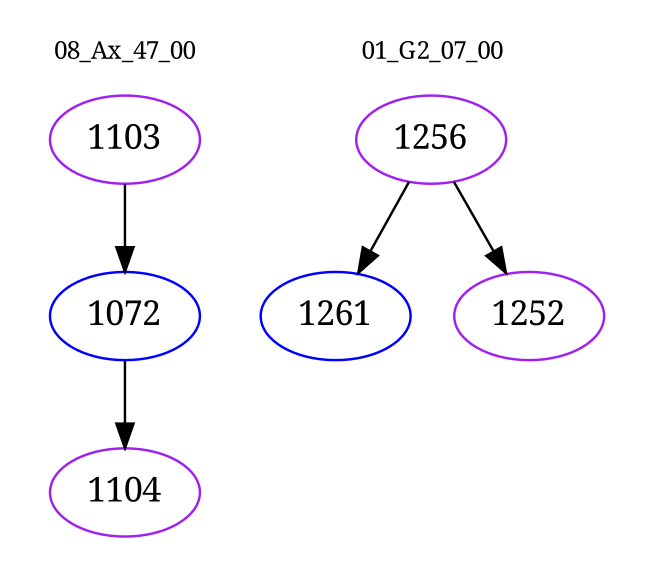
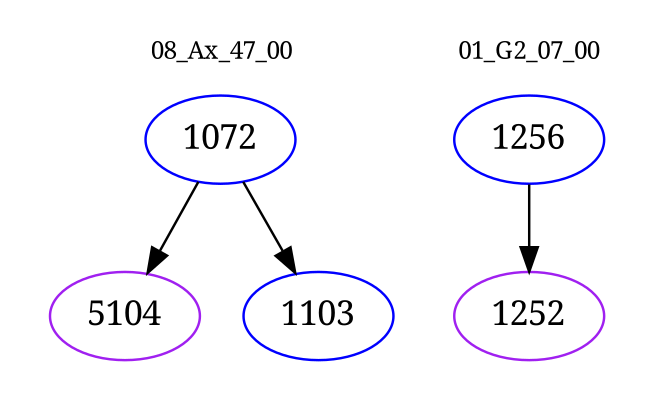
node "1103": color purple -> blue
node "1256": color purple -> blue
edge "1103" -> "1072": reversed
node "1261": removed
node "1104": label "1104" -> "5104"
